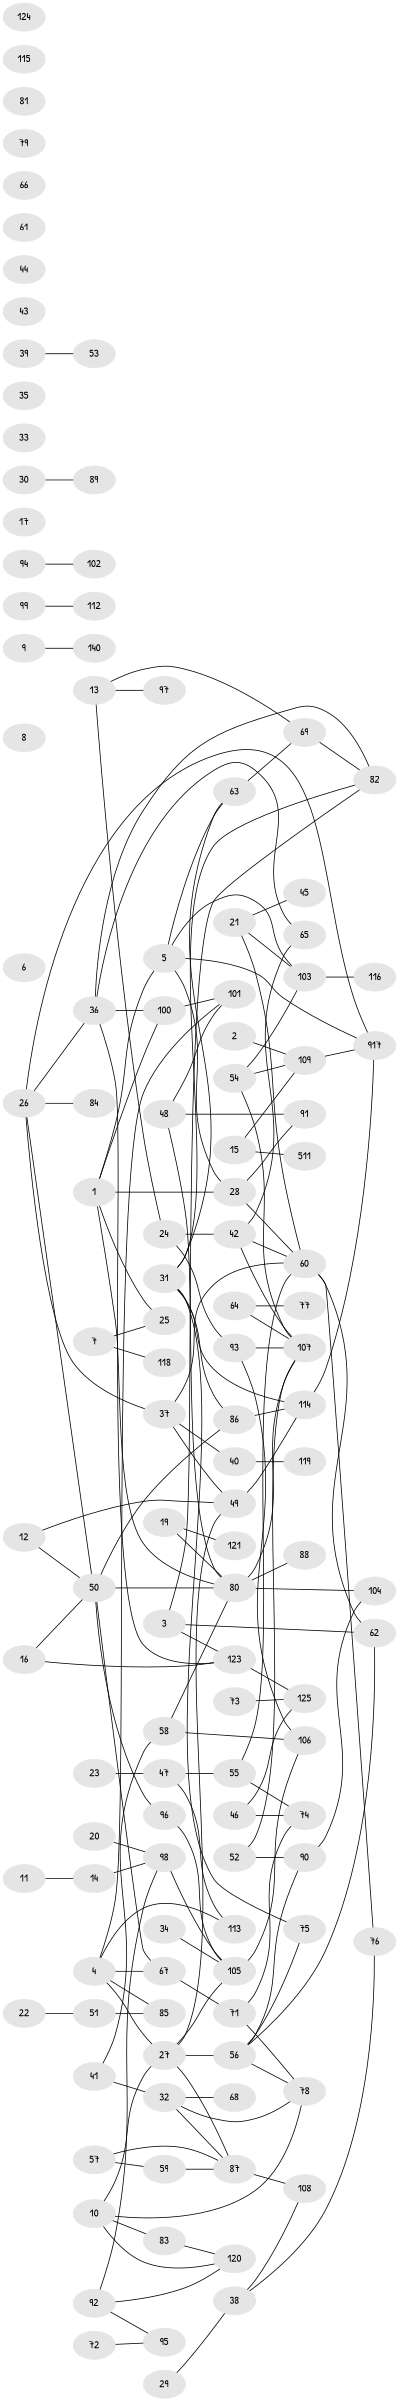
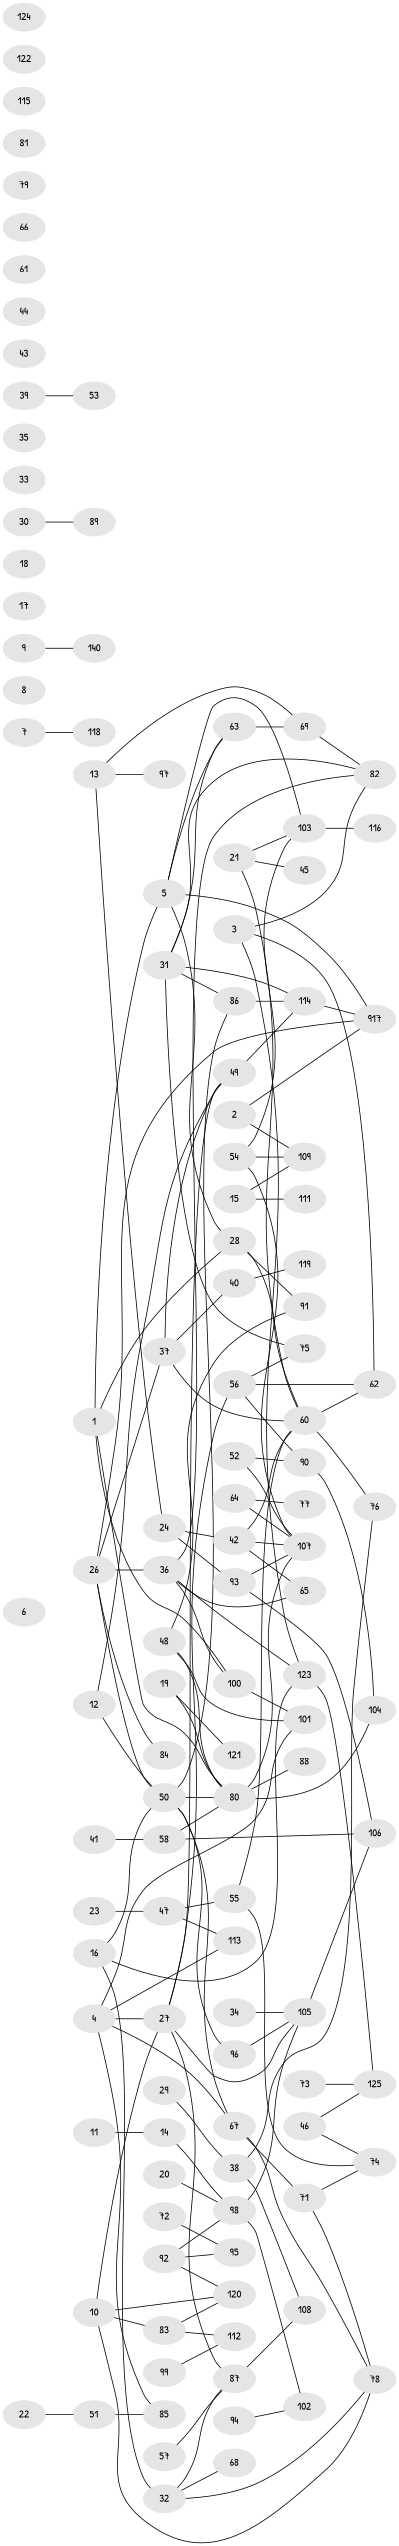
node "122": added
node "18": added
edge "917" -- "109": now "917" -- "2"
node "511": label "511" -> "111"
node "25": removed
edge "56" -- "78": now "67" -- "78"
edge "41" -- "32": now "16" -- "32"
node "59": removed
edge "98" -- "102": added
edge "83" -- "112": added
